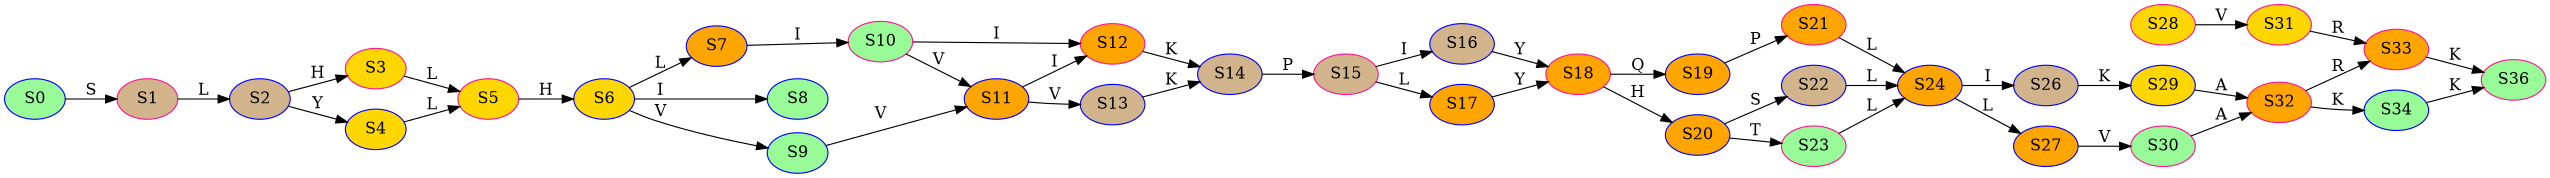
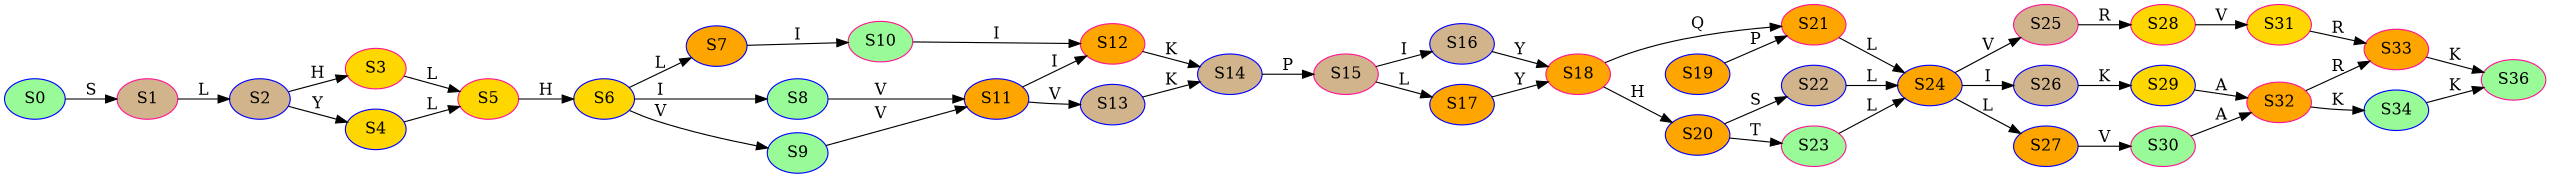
node "S25": added
edge "S10" -> "S11": now "S8" -> "S11"
edge "S18" -> "S19": now "S18" -> "S21"
